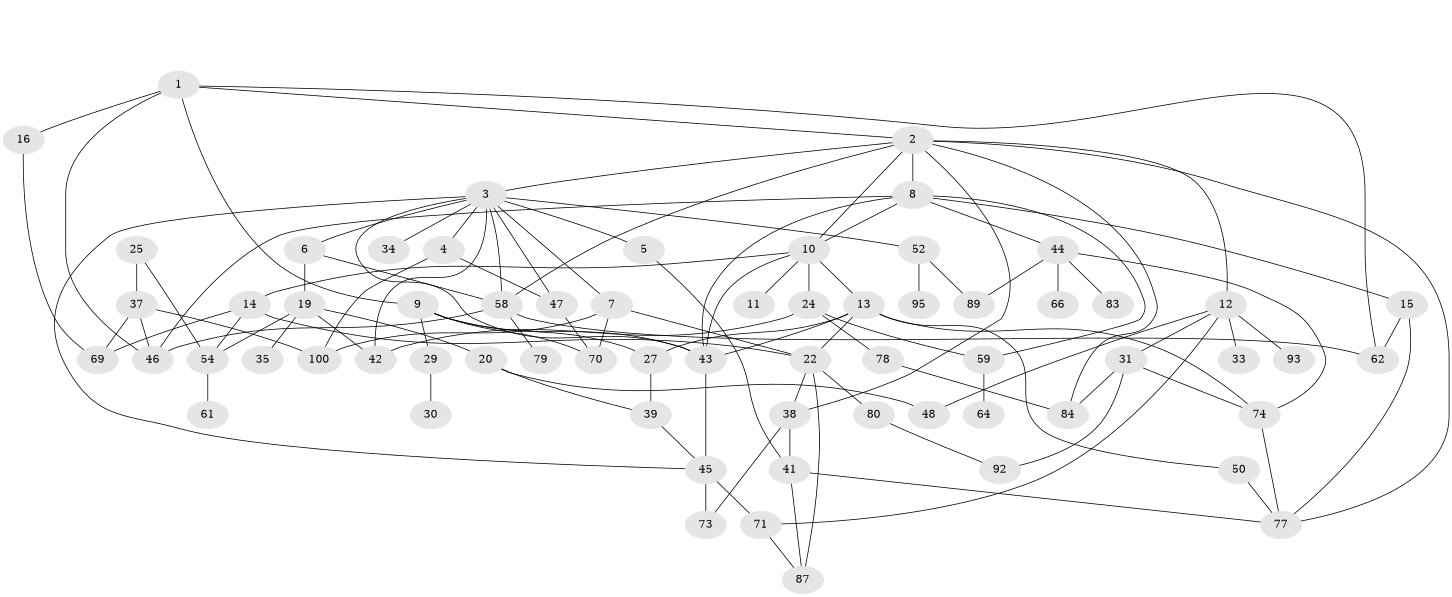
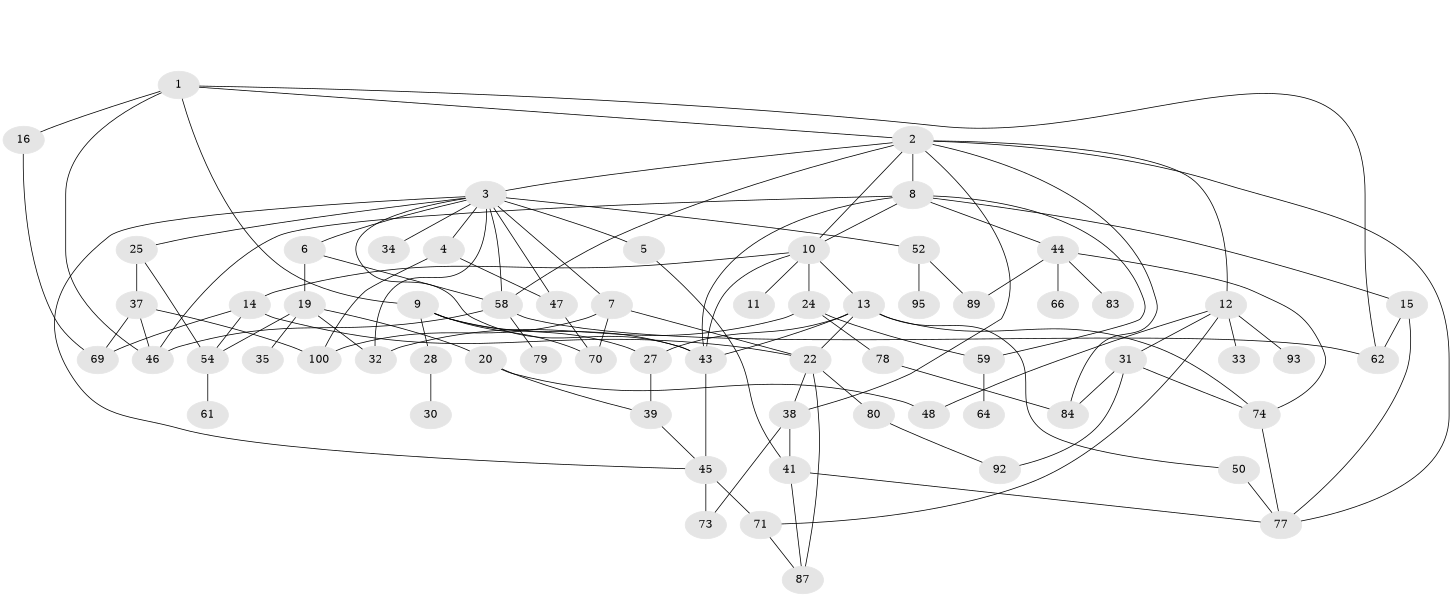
edge "3" -- "25": added
node "42": label "42" -> "32"
node "29": label "29" -> "28"
